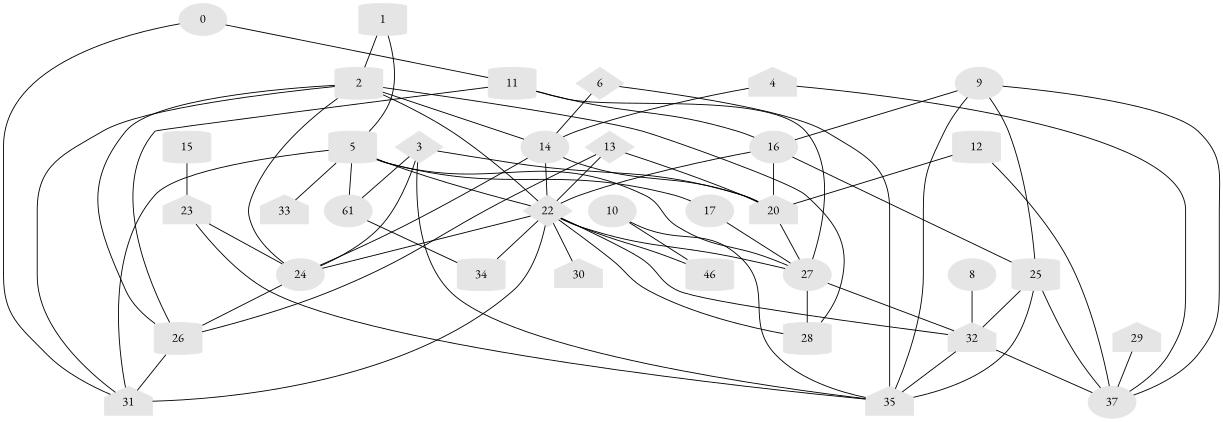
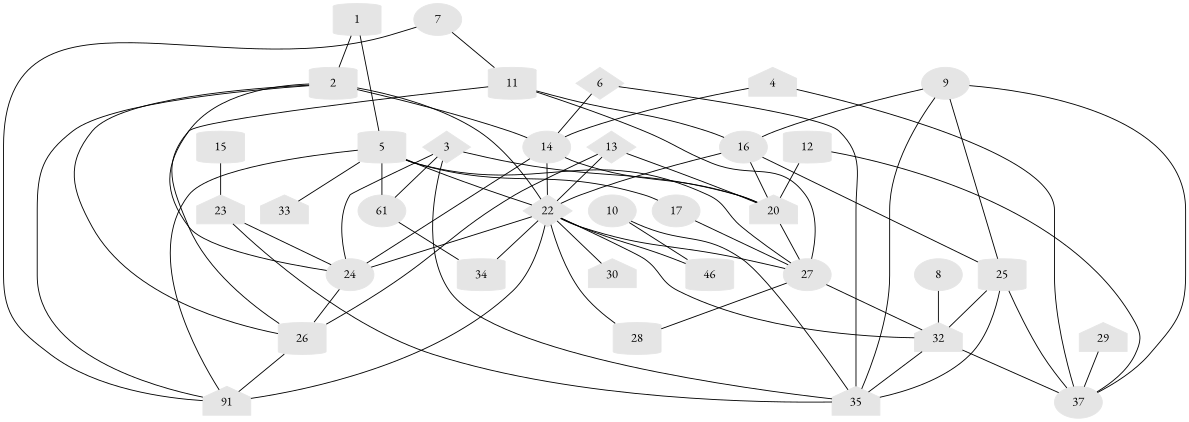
node "0": label "0" -> "7"
edge "2" -- "28": removed
node "31": label "31" -> "91"
